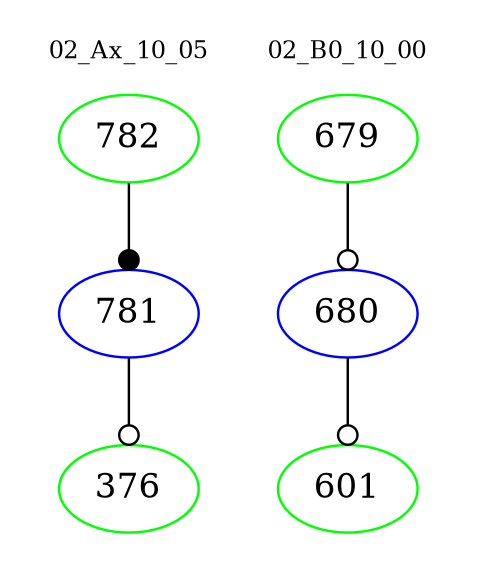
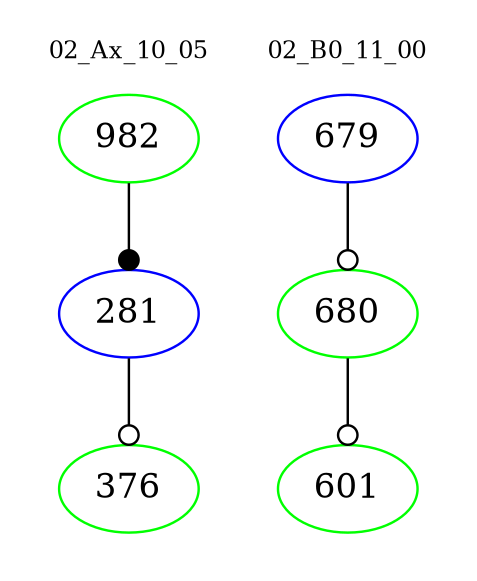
cluster "02_B0_10_00": label "02_B0_10_00" -> "02_B0_11_00"
node "782": label "782" -> "982"
node "679": color green -> blue
node "781": label "781" -> "281"
node "680": color blue -> green
